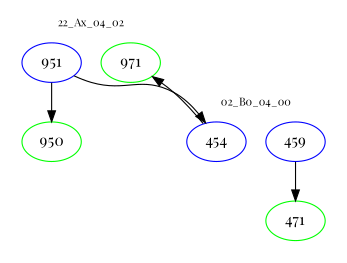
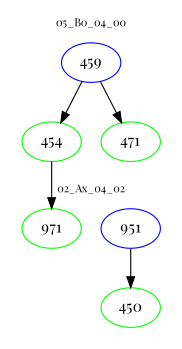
cluster "22_Ax_04_02": label "22_Ax_04_02" -> "02_Ax_04_02"
edge "951" -> "454": now "459" -> "454"
cluster "02_B0_04_00": label "02_B0_04_00" -> "05_B0_04_00"
node "950": label "950" -> "450"
node "454": color blue -> green
